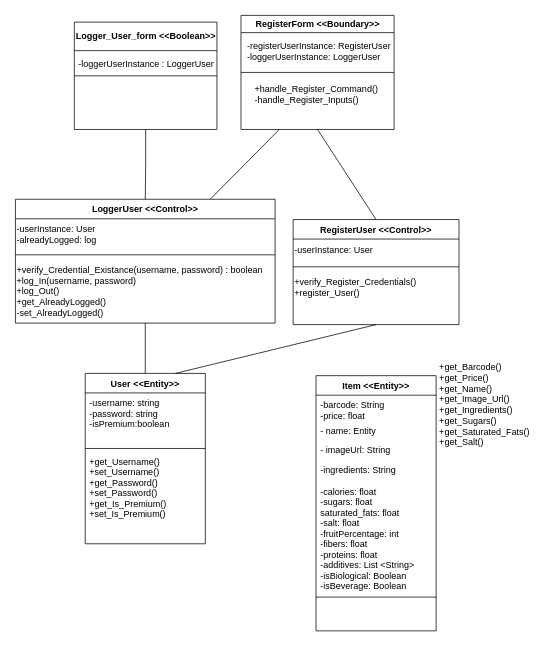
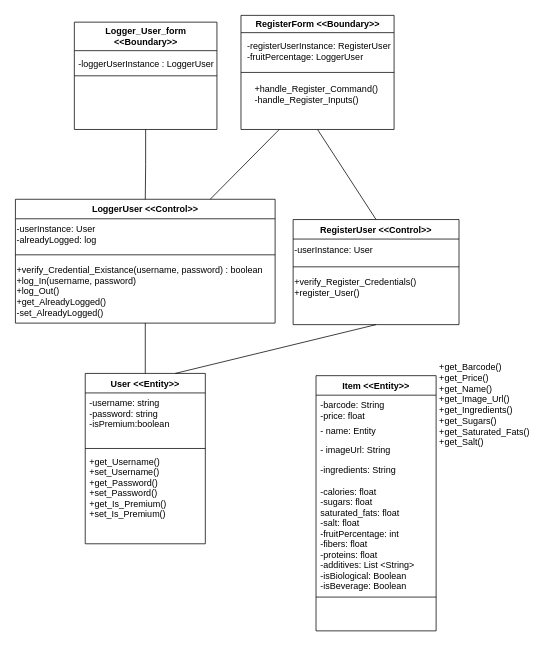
node "Logger_User_form <<Boolean>>": label "Logger_User_form <<Boolean>>" -> "Logger_User_form <<Boundary>>"
node "-registerUserInstance: RegisterUser -loggerUserInstance: LoggerUser": label "-registerUserInstance: RegisterUser -loggerUserInstance: LoggerUser" -> "-registerUserInstance: RegisterUser -fruitPercentage: LoggerUser"
